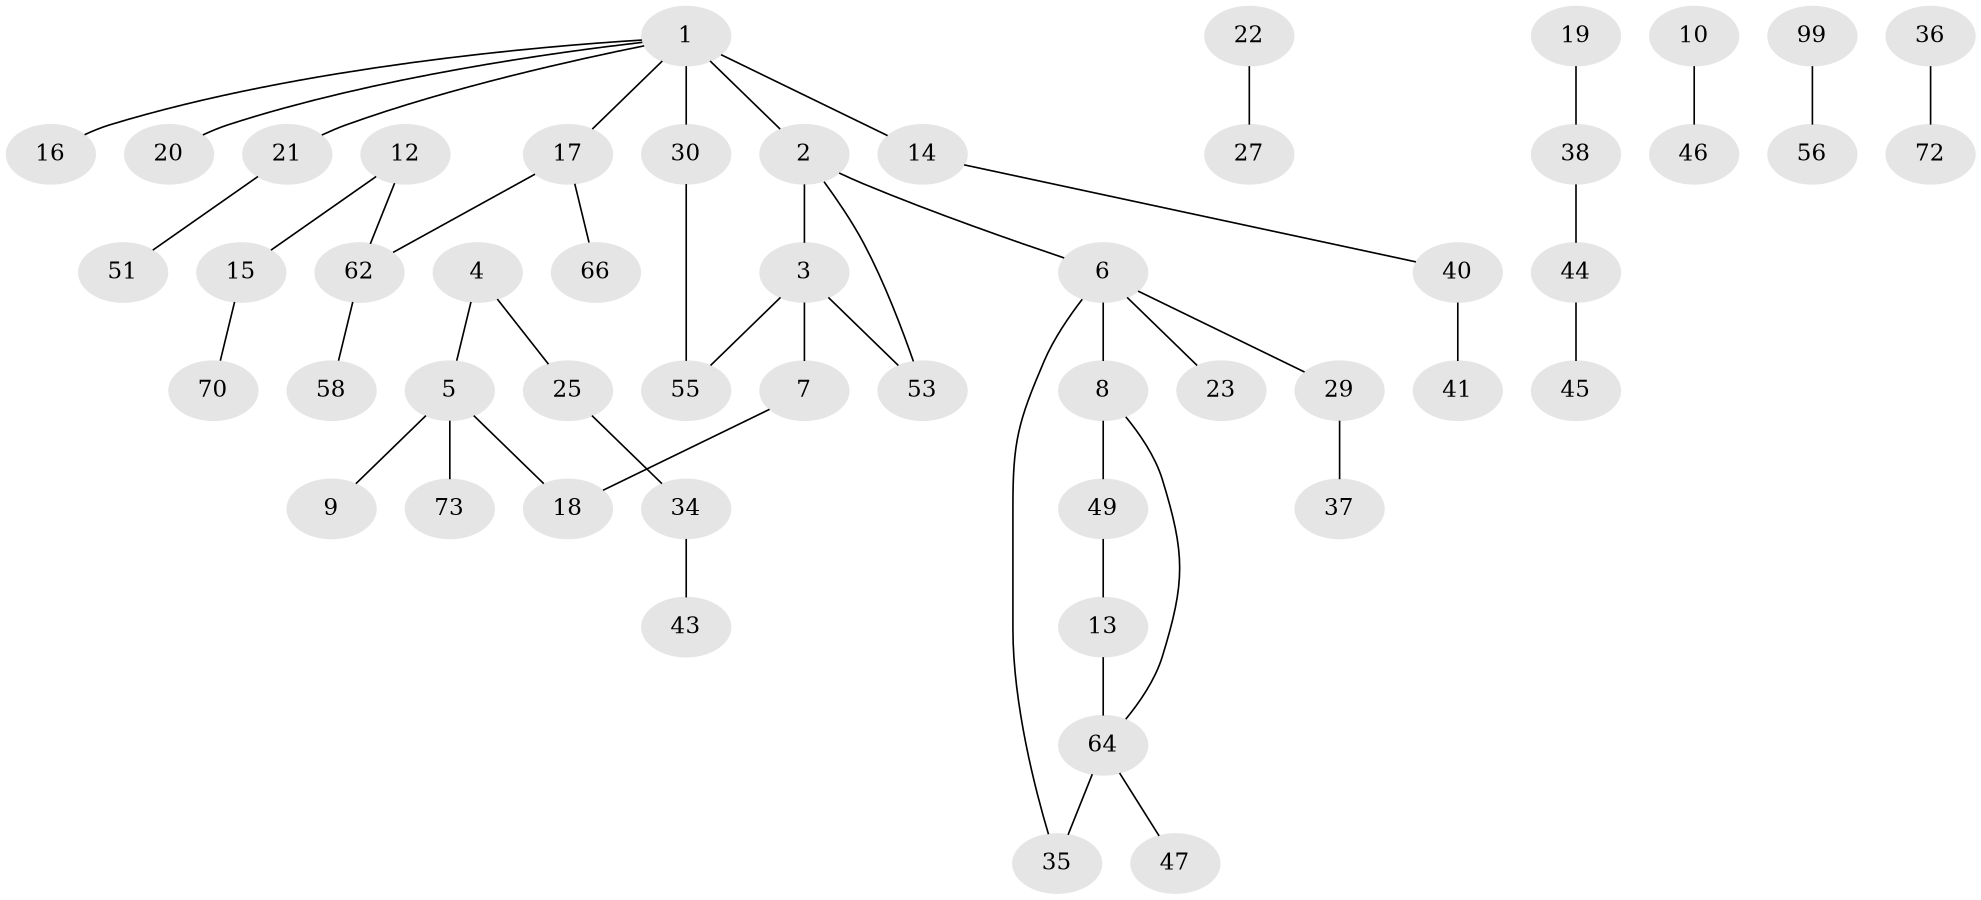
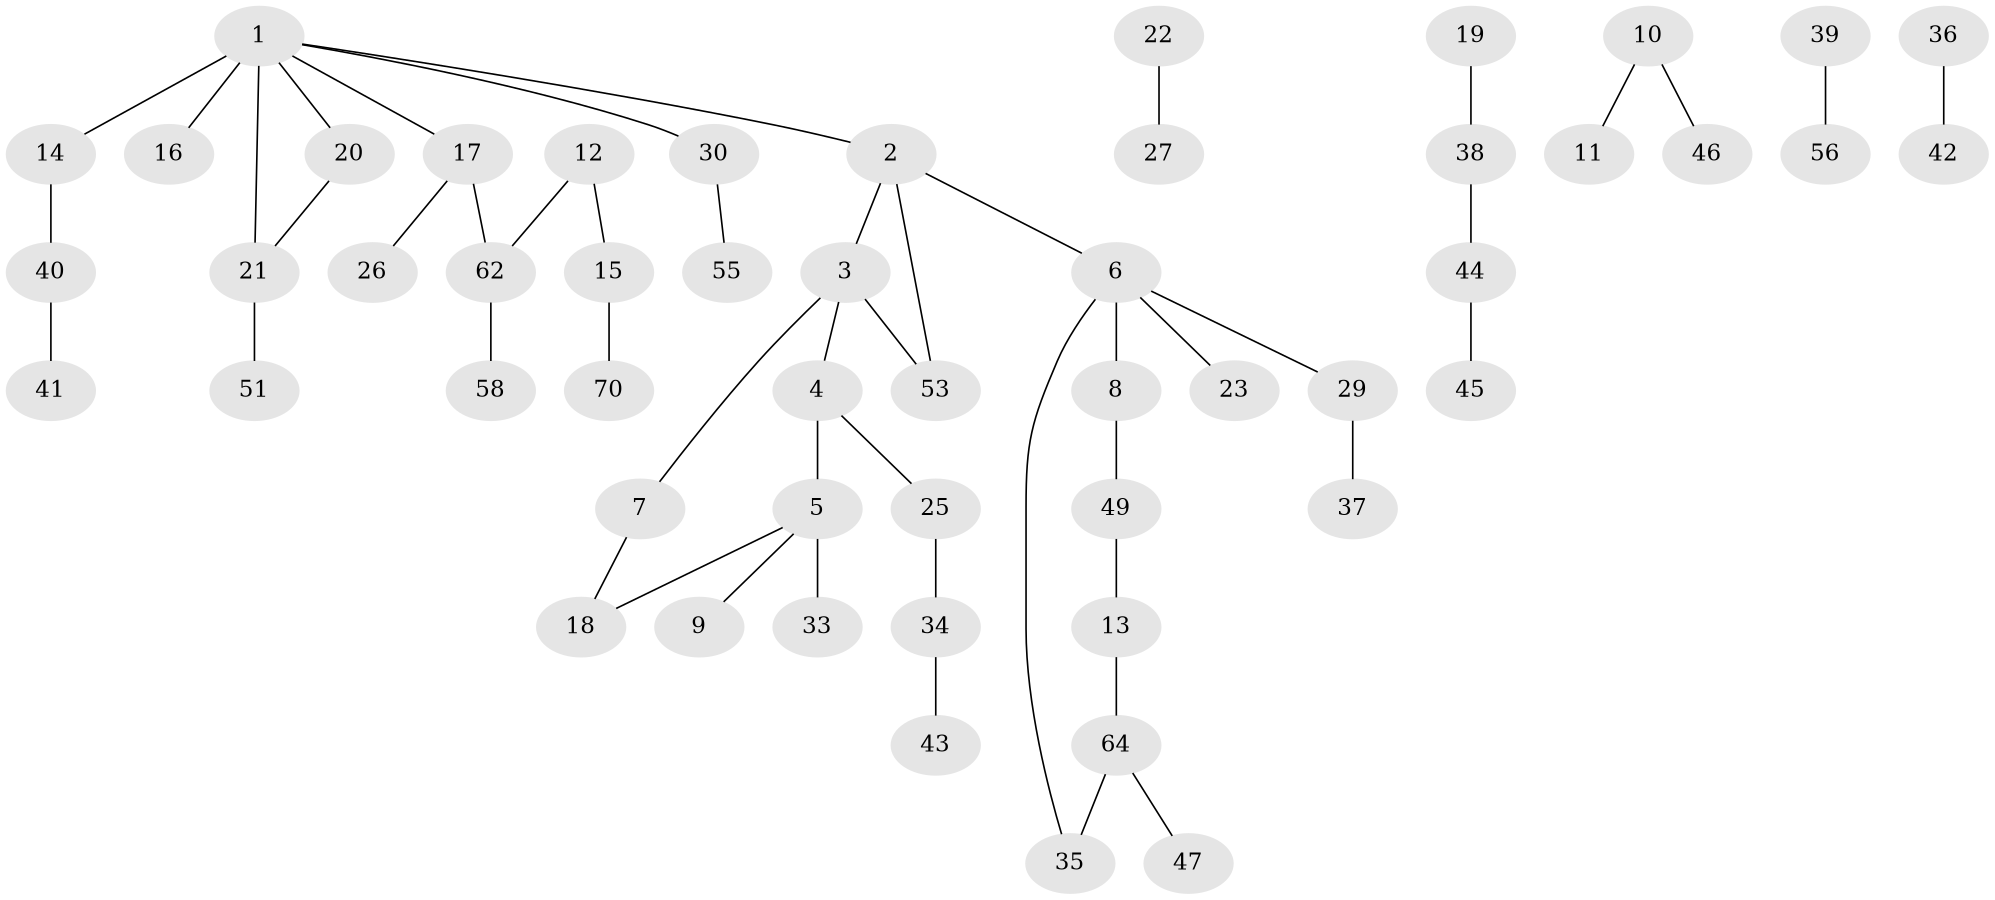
node "99": label "99" -> "39"
node "11": added
node "72": label "72" -> "42"
edge "20" -- "21": added
node "66": label "66" -> "26"
edge "3" -- "55": now "3" -- "4"
node "73": label "73" -> "33"
edge "8" -- "64": removed
